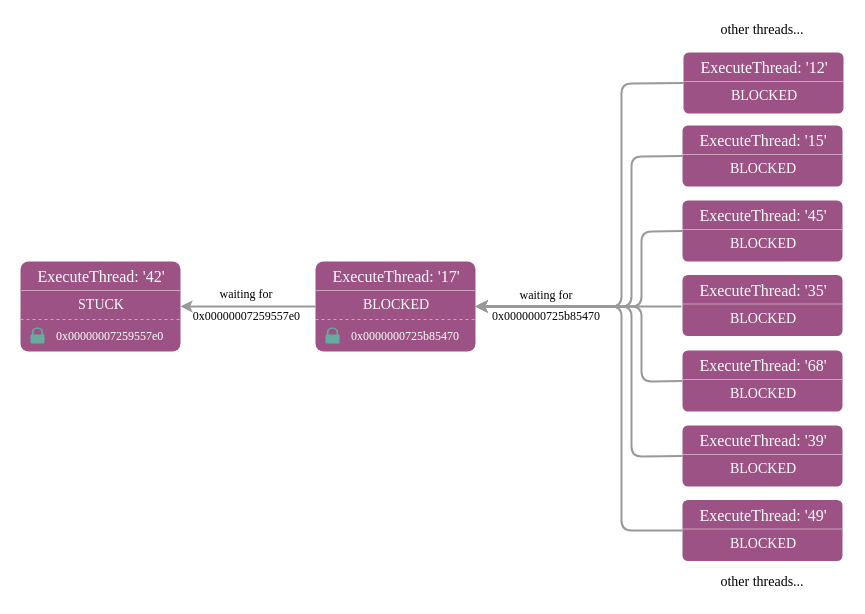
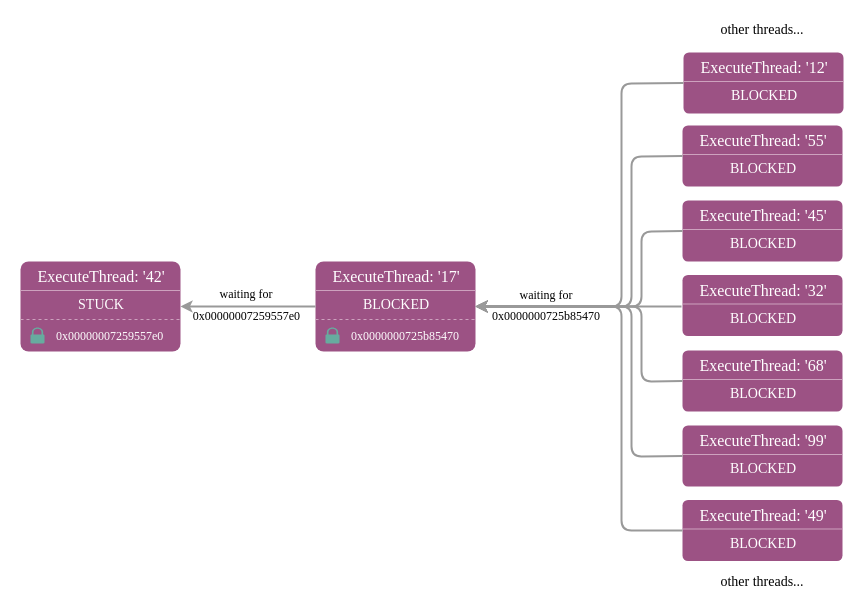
node "ExecuteThread: '15'": label "ExecuteThread: '15'" -> "ExecuteThread: '55'"
node "ExecuteThread: '35'": label "ExecuteThread: '35'" -> "ExecuteThread: '32'"
node "ExecuteThread: '39'": label "ExecuteThread: '39'" -> "ExecuteThread: '99'"
